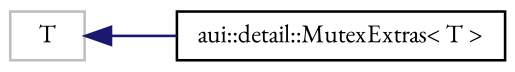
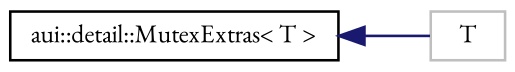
edge "aui::detail::MutexExtras< T >" -> "T": reversed
